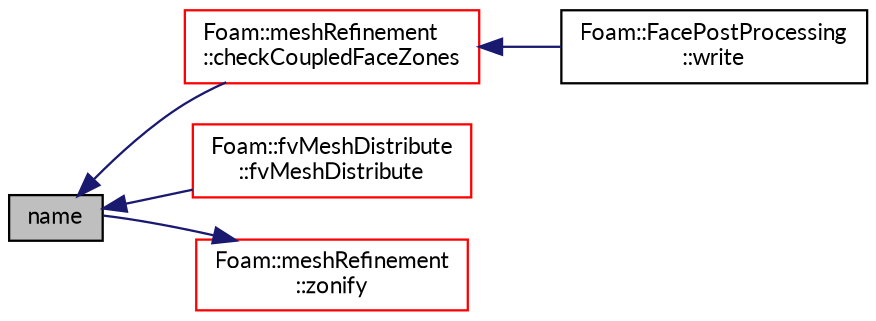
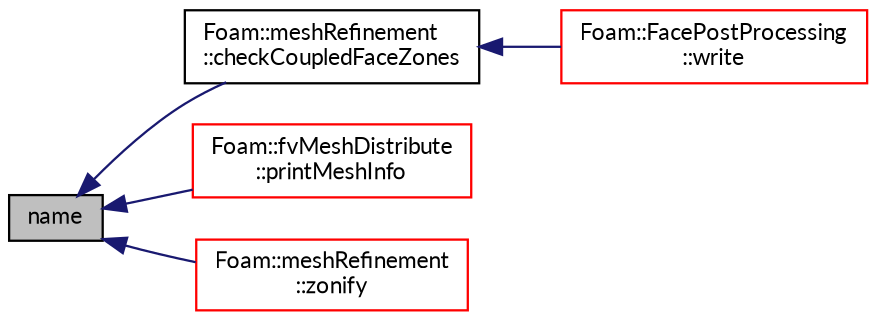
node "Foam::meshRefinement ::checkCoupledFaceZones": color red -> black
node "Foam::FacePostProcessing ::write": color black -> red
node "Foam::fvMeshDistribute ::fvMeshDistribute": label "Foam::fvMeshDistribute ::fvMeshDistribute" -> "Foam::fvMeshDistribute ::printMeshInfo"
edge "name" -> "Foam::meshRefinement ::zonify": reversed
